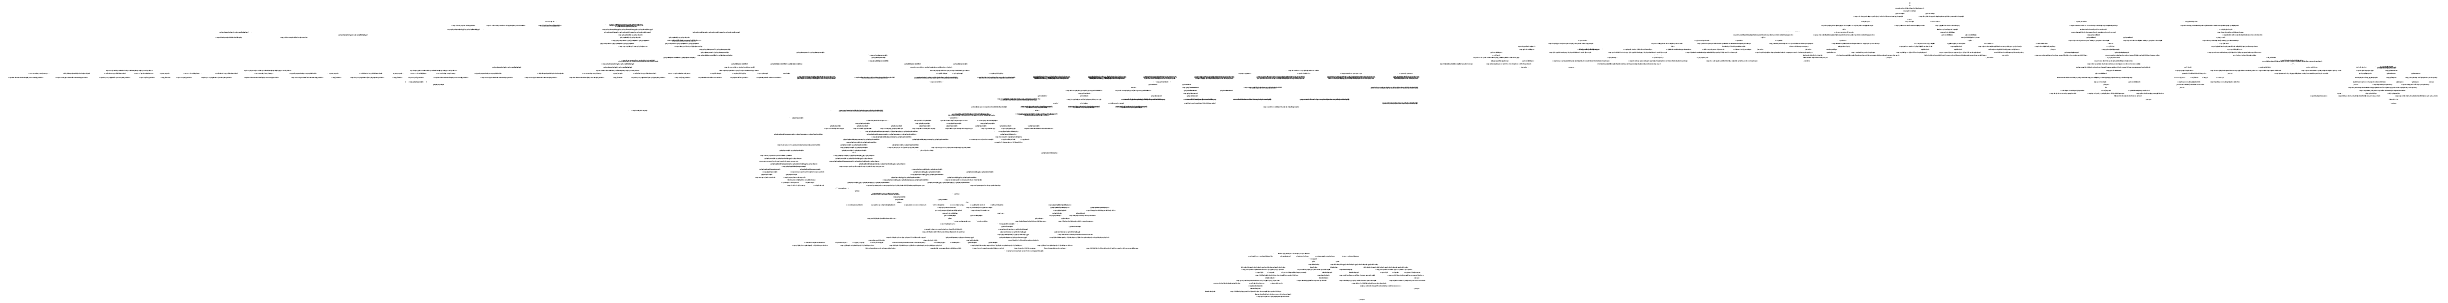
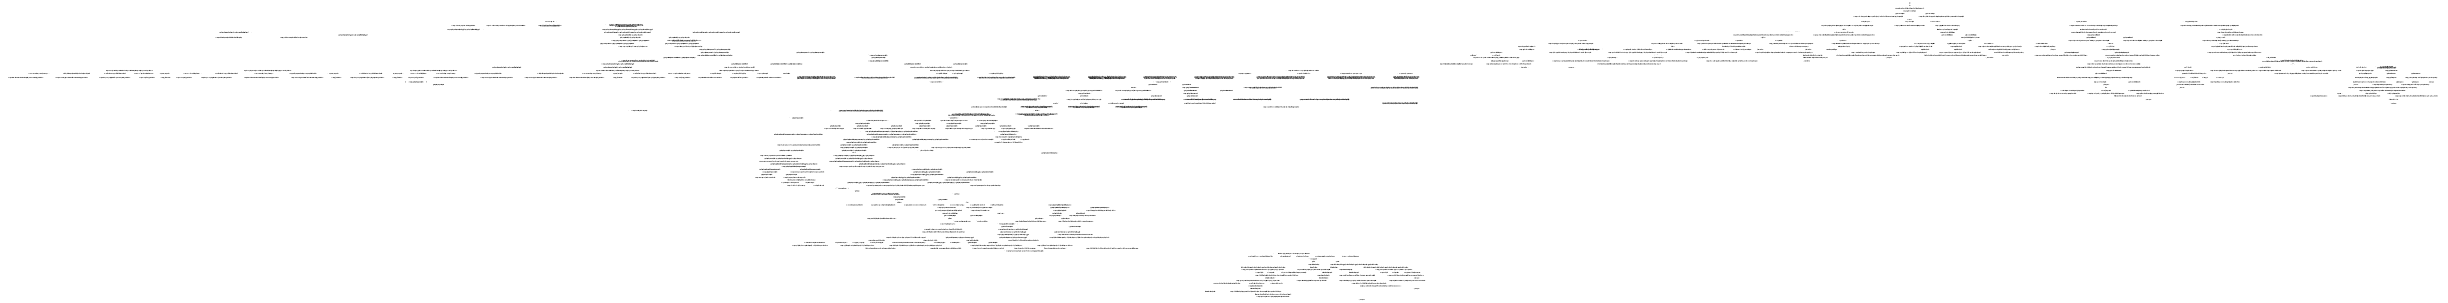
node "Inland Empire: Something ominous.": removed
node "You: Better not to ask.": added
